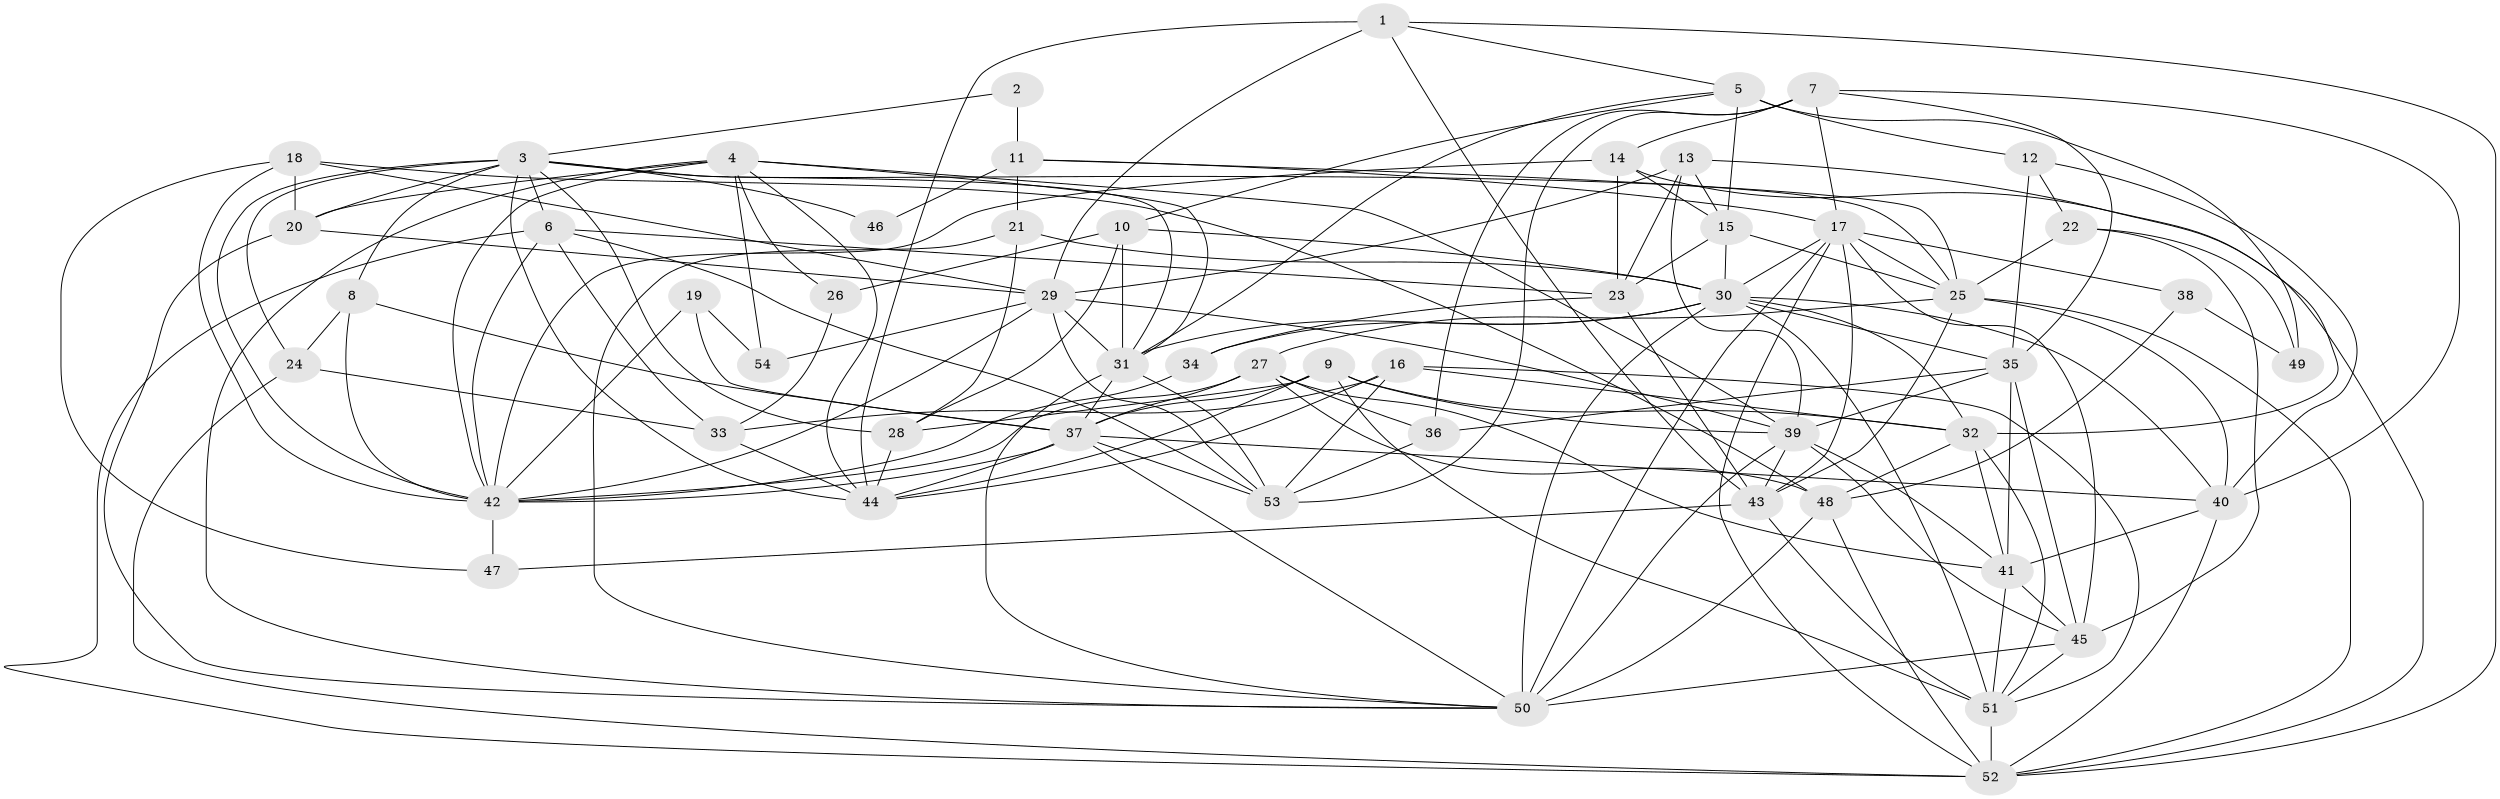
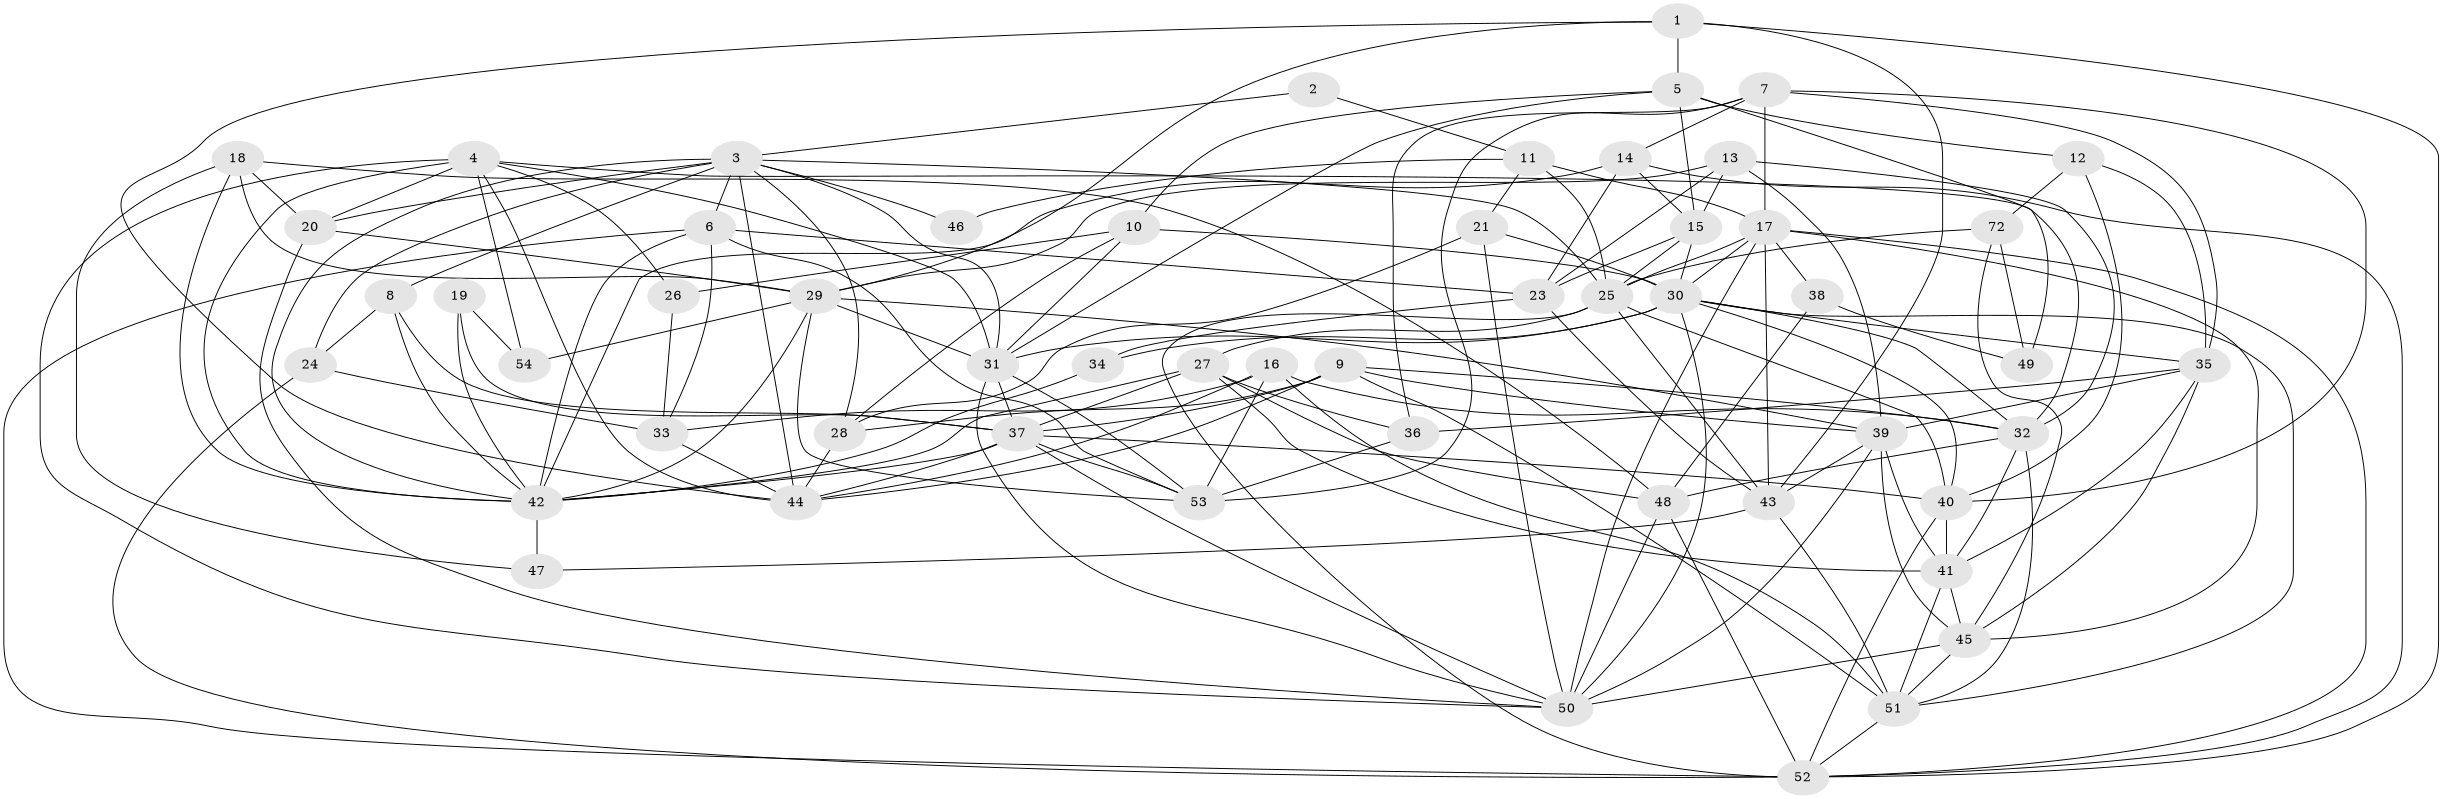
edge "4" -- "39": now "4" -- "32"
node "22": label "22" -> "72"
